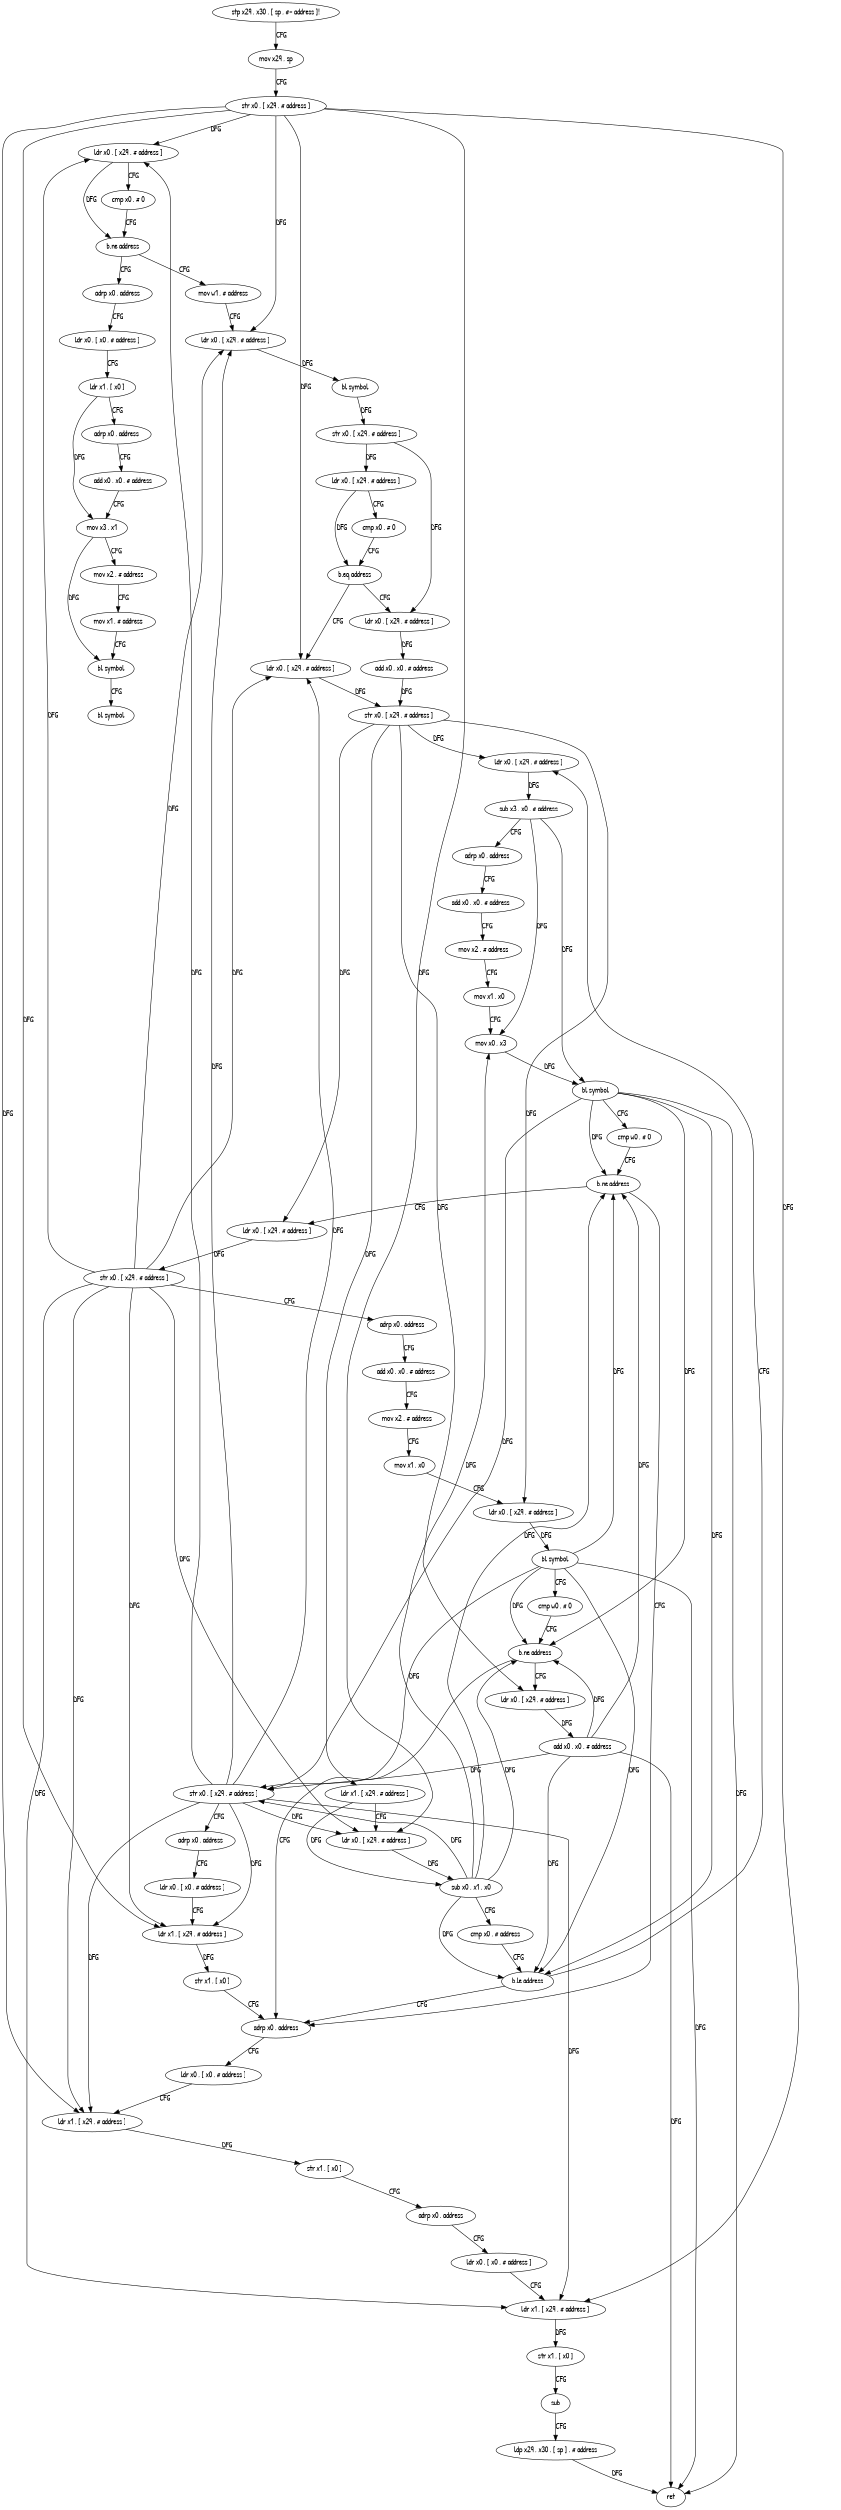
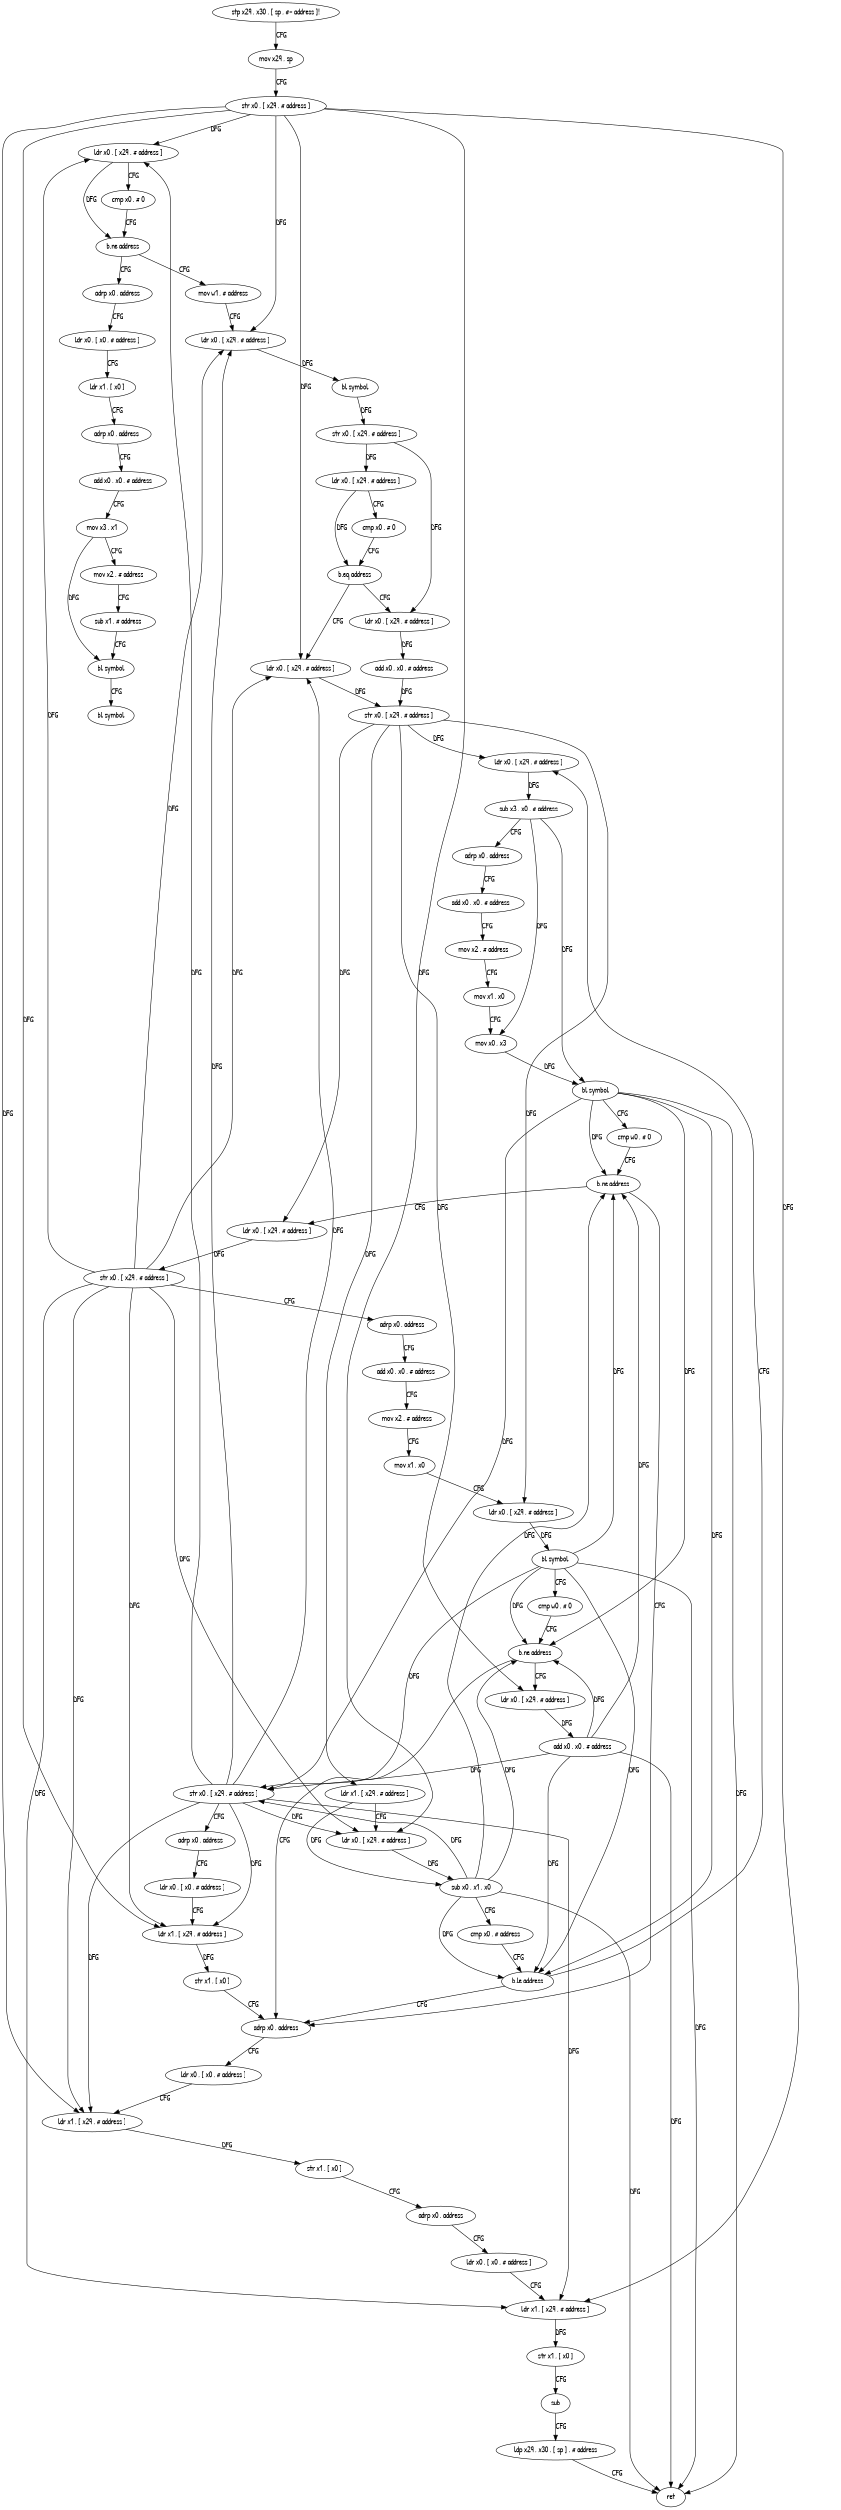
edge "ldr x1 , [ x0 ]" -> "mov x3 , x1": removed, label "DFG"
node "mov x1 , # address": label "mov x1 , # address" -> "sub x1 , # address"
edge "sub x0 , x1 , x0" -> "mov x0 , x3": now "sub x0 , x1 , x0" -> "ret"
edge "ldp x29 , x30 , [ sp ] , # address" -> "ret": label "DFG" -> "CFG"
